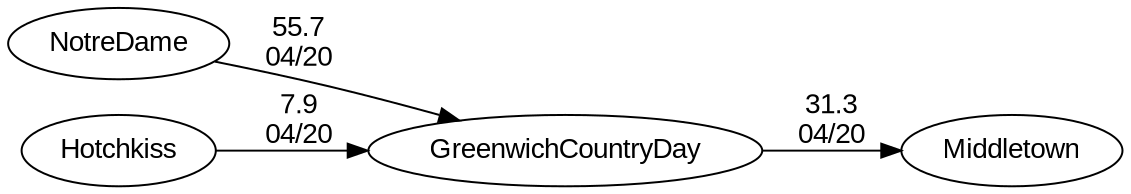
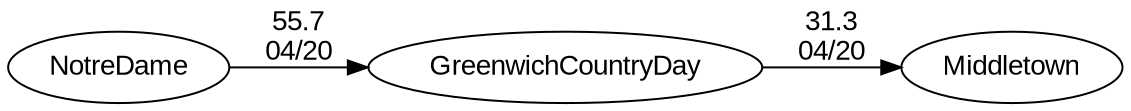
node "Hotchkiss": removed
